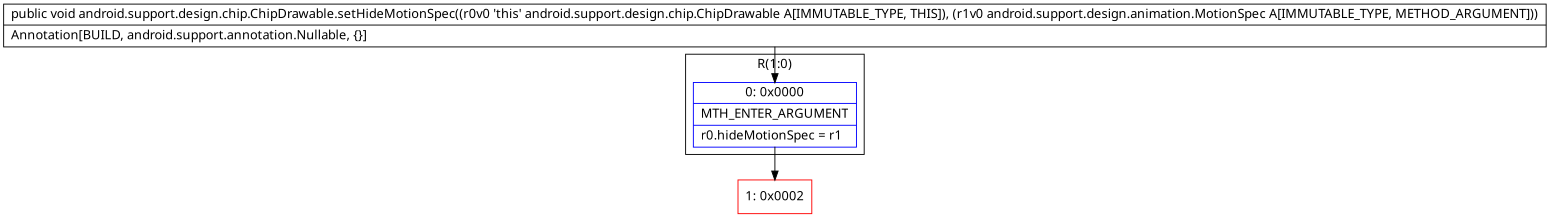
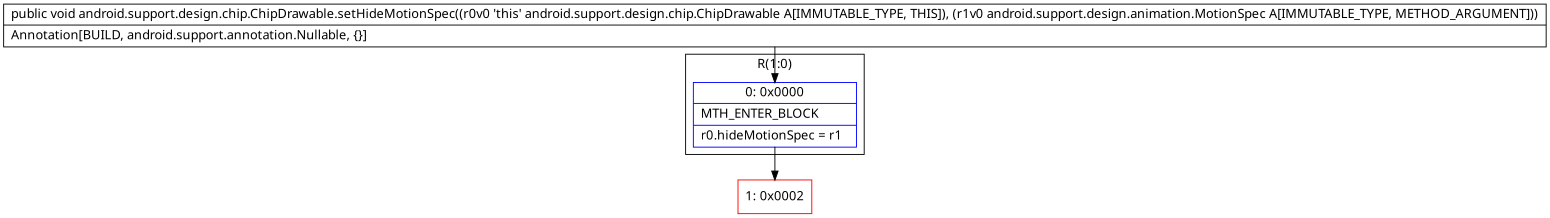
node "0: 0x0000": text "MTH_ENTER_ARGUMENT" -> "MTH_ENTER_BLOCK"
